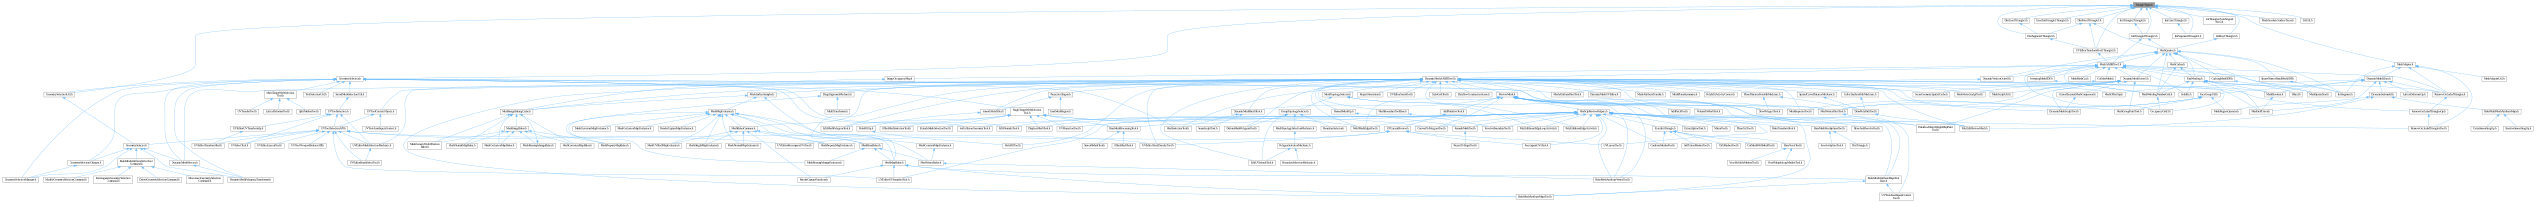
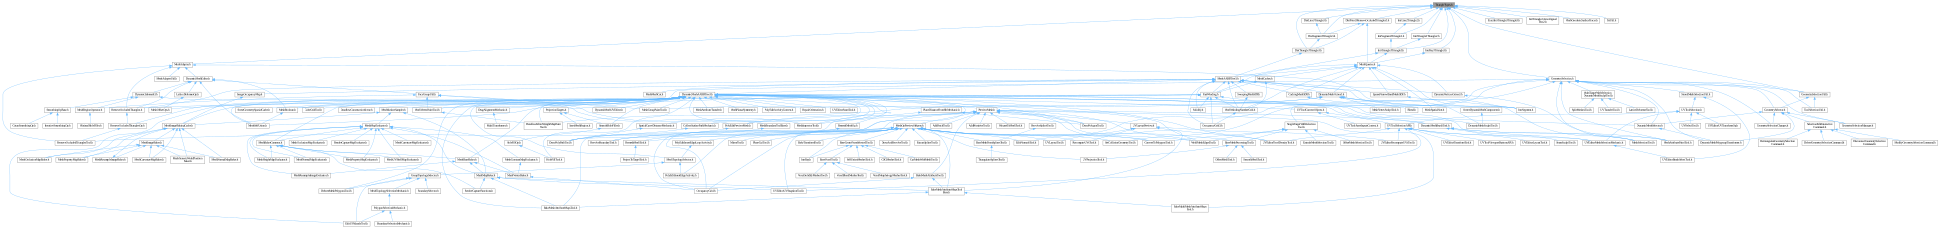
node "DistPoint3Triangle3.h": label "DistPoint3Triangle3.h" -> "DistPoint3RemoveOccludedTriangles3.h"
edge "IntrTriangle3Triangle3.h" -> "IntrSegment2Triangle2.h": added
node "UVEditorTransformTool3Triangle3.h": label "UVEditorTransformTool3Triangle3.h" -> "DistTriangle3Triangle3.h"
edge "SweepingMeshSDF.h" -> "MeshQueries.h": removed
node "ColliderMesh.h": removed
edge "MeshOffsetOps.h" -> "DynamicMeshEditor.h": now "MeshOffsetOps.h" -> "LatticeDeformerOp.h"
node "MultiTargetWithSelection Tool.h": label "MultiTargetWithSelection Tool.h" -> "MultiTargetWithSelection DynamicMeshSculptTool.h"
node "MeshSculptUtil.h": removed
edge "ToolSelectionUtil.h" -> "GeometrySelectionUtil.h": added
edge "MeshVertexPaintTool.h" -> "DynamicMeshOctree3.h": removed
edge "PolyEditInsertEdgeLoopActivity.h" -> "MeshTopologySelector.h": reversed
edge "MeshPropertyMapBaker.h" -> "DragAlignmentMechanic.h": now "MeshPropertyMapBaker.h" -> "MeshImageBakingCache.h"
node "BakeMultiMeshAttributeMaps.h": label "BakeMultiMeshAttributeMaps.h" -> "SmoothingOpBase.h"
edge "UVProjectionTool.h" -> "SingleTargetWithSelection Tool.h": now "UVProjectionTool.h" -> "BaseMeshProcessingTool.h"
edge "PolyEditPreviewMesh.h" -> "DrawPolyPathTool.h": reversed
edge "UVLayoutPreview.h" -> "AddPrimitiveTool.h": now "UVLayoutPreview.h" -> "PreviewMesh.h"
node "MinimalHoleFiller.h": added
node "EditMeshPolygonsTool.h": removed
node "DisplaceMeshTool.h": removed
node "ExactIntrTriangle.h": label "ExactIntrTriangle.h" -> "BaseCreateFromSelectedTool.h"
edge "MeshAttributePaintTool.h" -> "DynamicMeshBrushTool.h": added
edge "UVEditorTransformTool.h" -> "UVEditorUVTransformOp.h": removed
edge "UVSelectTool.h" -> "UVToolSelectionAPI.h": removed
edge "GeometrySelector.h" -> "UVToolSelectionAPI.h": now "GeometrySelector.h" -> "GeometrySelection.h"
edge "RevolveSplineTool.h" -> "BaseMeshFromSplinesTool.h": reversed
node "CombineMeshesTool.h": label "CombineMeshesTool.h" -> "IntrRay.h"
node "DistTriangle.h": label "DistTriangle.h" -> "TriangulateSplinesTool.h"
edge "UVEditorBrushSelectTool.h" -> "UVToolSelectionAPI.h": now "UVEditorBrushSelectTool.h" -> "StoredMeshSelectionUtil.h"
node "BakeMeshAttributeVertexTool Command.h": label "BakeMeshAttributeVertexTool Command.h" -> "SelectionEditInteractive Command.h"
edge "GeometrySelectionManager.h" -> "GeometrySelectionChanges.h": removed
node "VoxelBlendMeshesTool.h": added
node "BakeMeshAttributeTool.h": added
node "BakeMeshAttributeVertexTool.h": label "BakeMeshAttributeVertexTool.h" -> "OccupancyGrid.h"
node "UVToolAssetInputsContext Tool.h": label "UVToolAssetInputsContext Tool.h" -> "BakeMultiMeshAttributeMaps Tool.h"
